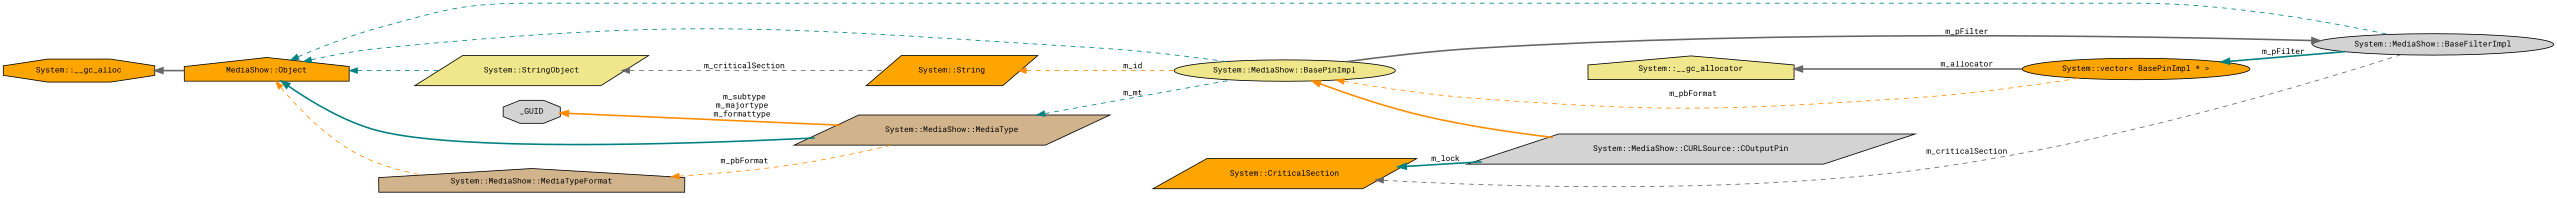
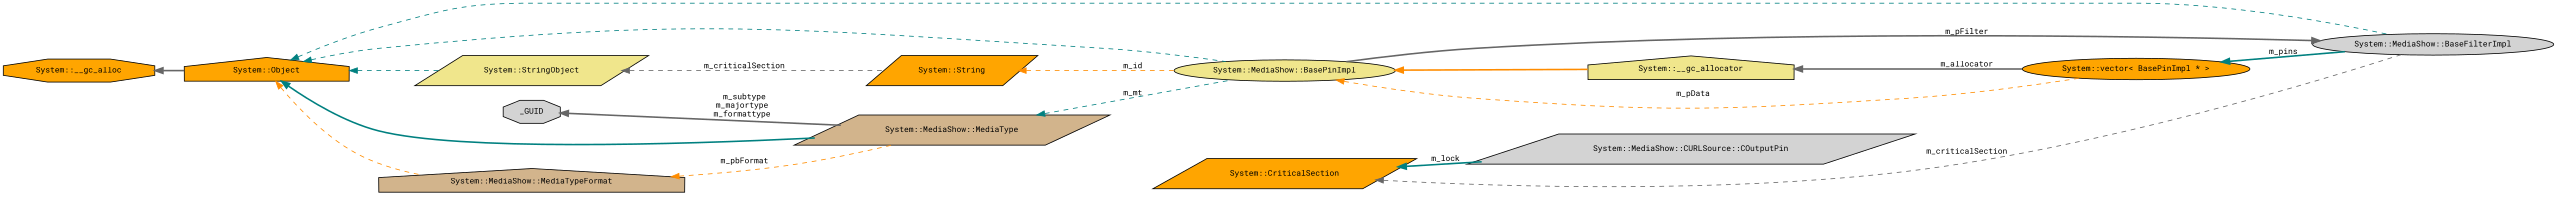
edge "System::MediaShow::BaseFilterImpl" -> "System::vector< BasePinImpl * >": label " m_pFilter" -> " m_pins"
node "MediaShow::Object": label "MediaShow::Object" -> "System::Object"
edge "System::vector< BasePinImpl * >" -> "System::MediaShow::BasePinImpl": label " m_pbFormat" -> " m_pData"
edge "System::MediaShow::CURLSource::COutputPin" -> "System::MediaShow::BasePinImpl": now "System::__gc_allocator" -> "System::MediaShow::BasePinImpl"
edge "System::MediaShow::MediaType" -> "_GUID": color darkorange -> gray40
